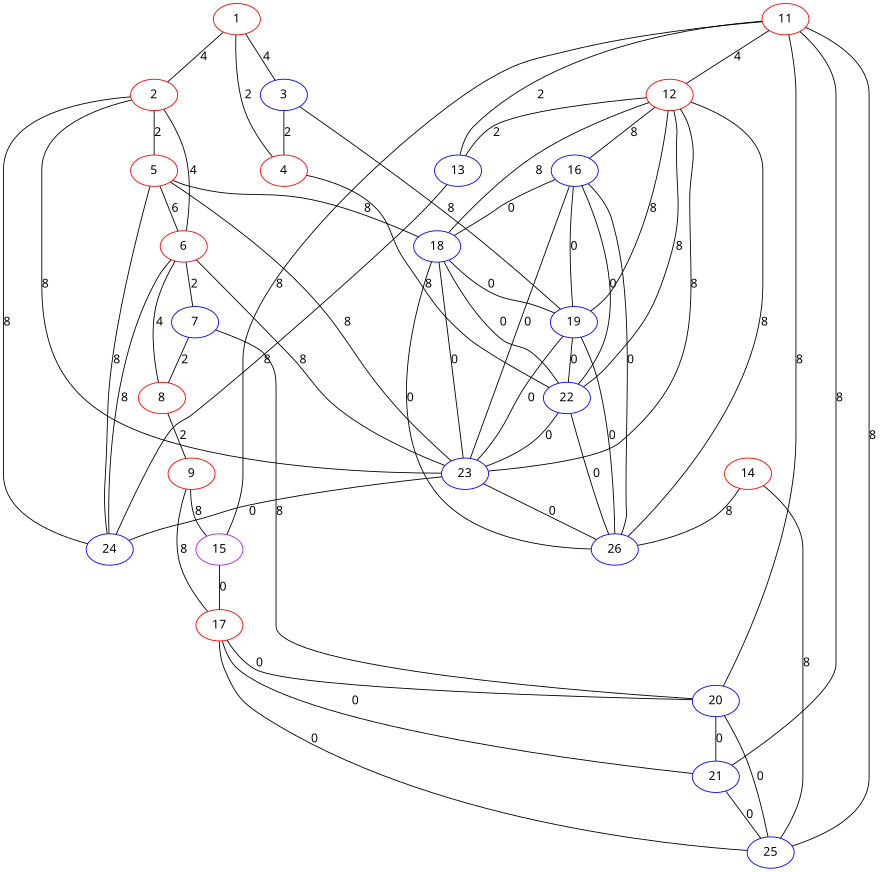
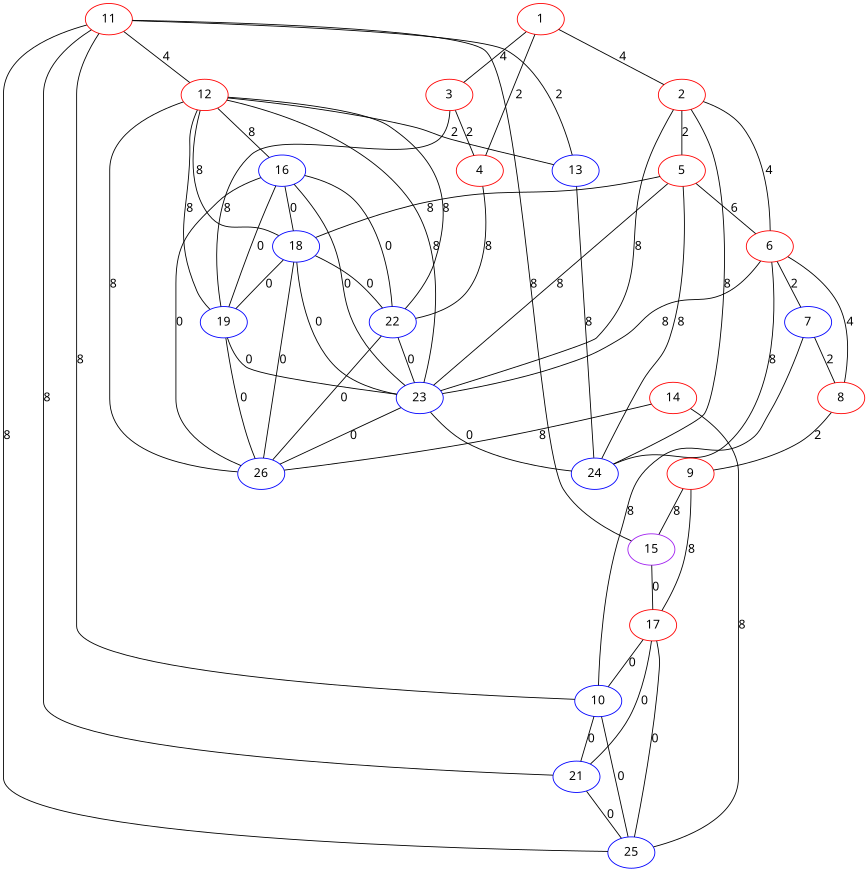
node "3": color blue -> red
edge "19" -- "22": removed, label "0"
node "20": label "20" -> "10"
